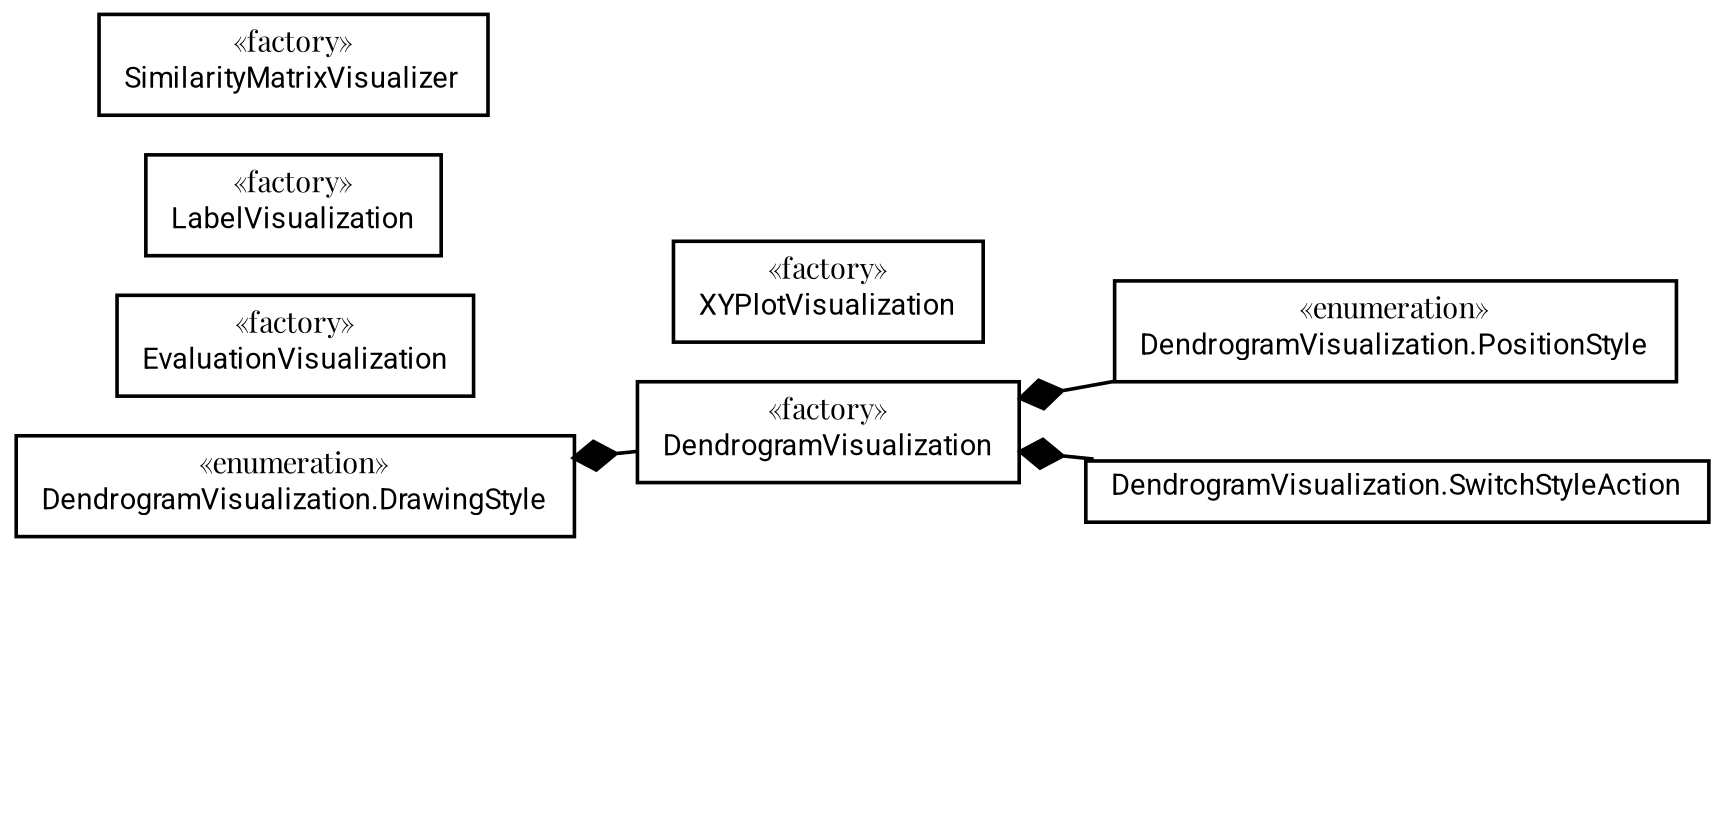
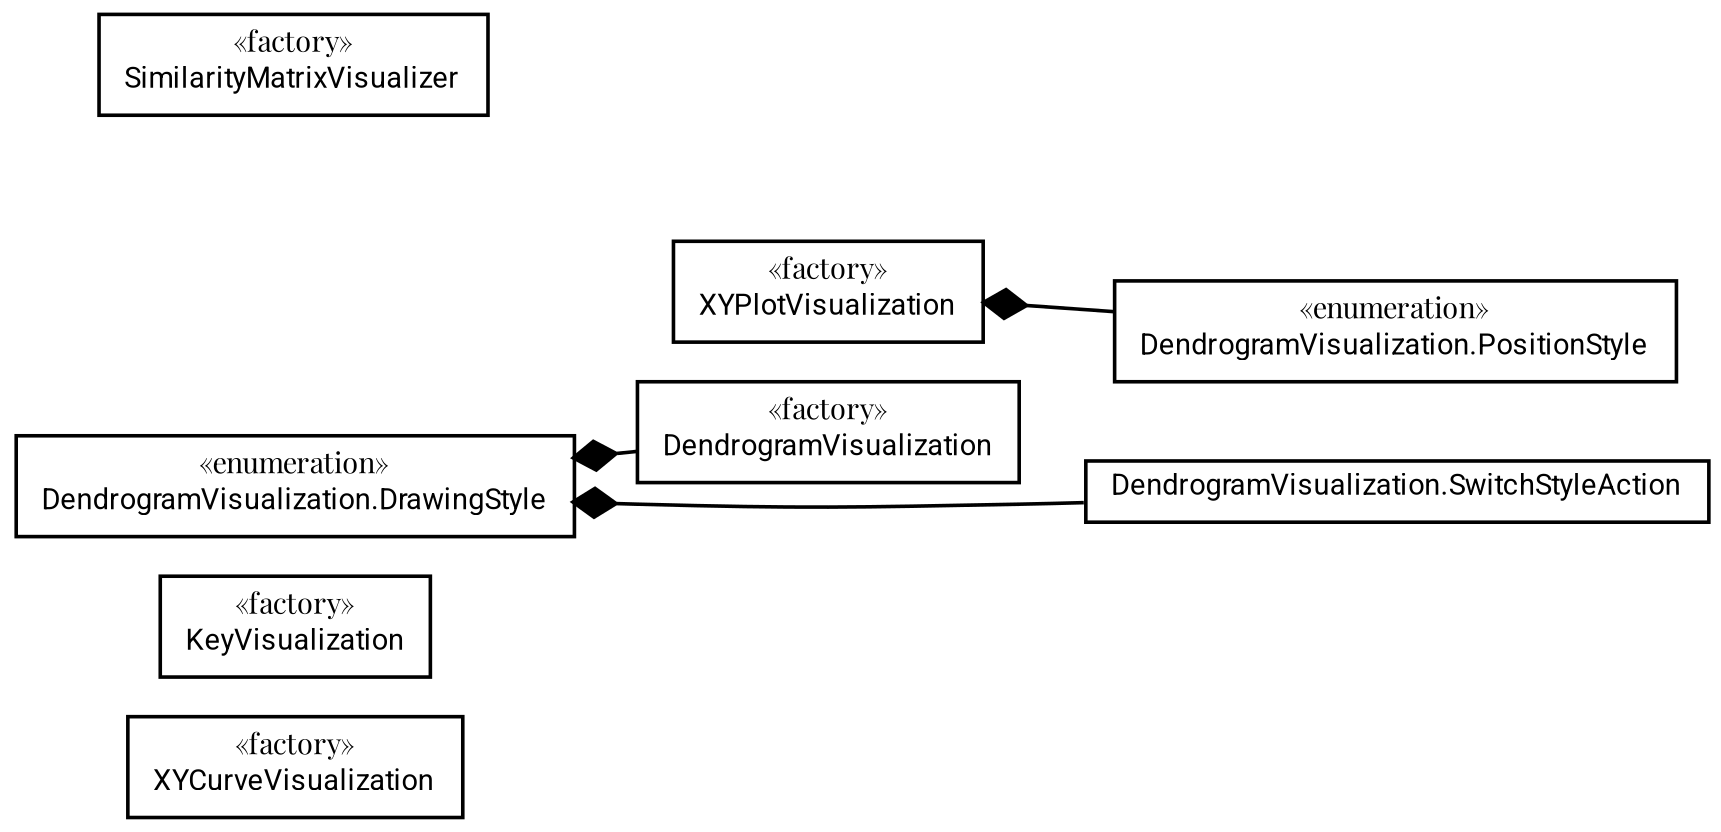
node "LabelVisualization": removed
node "EvaluationVisualization": removed
edge "DendrogramVisualization.PositionStyle" -> "DendrogramVisualization": now "DendrogramVisualization.PositionStyle" -> "XYPlotVisualization"
edge "DendrogramVisualization.SwitchStyleAction" -> "DendrogramVisualization": now "DendrogramVisualization.SwitchStyleAction" -> "DendrogramVisualization.DrawingStyle"
node "KeyVisualization": added
node "XYCurveVisualization": added
